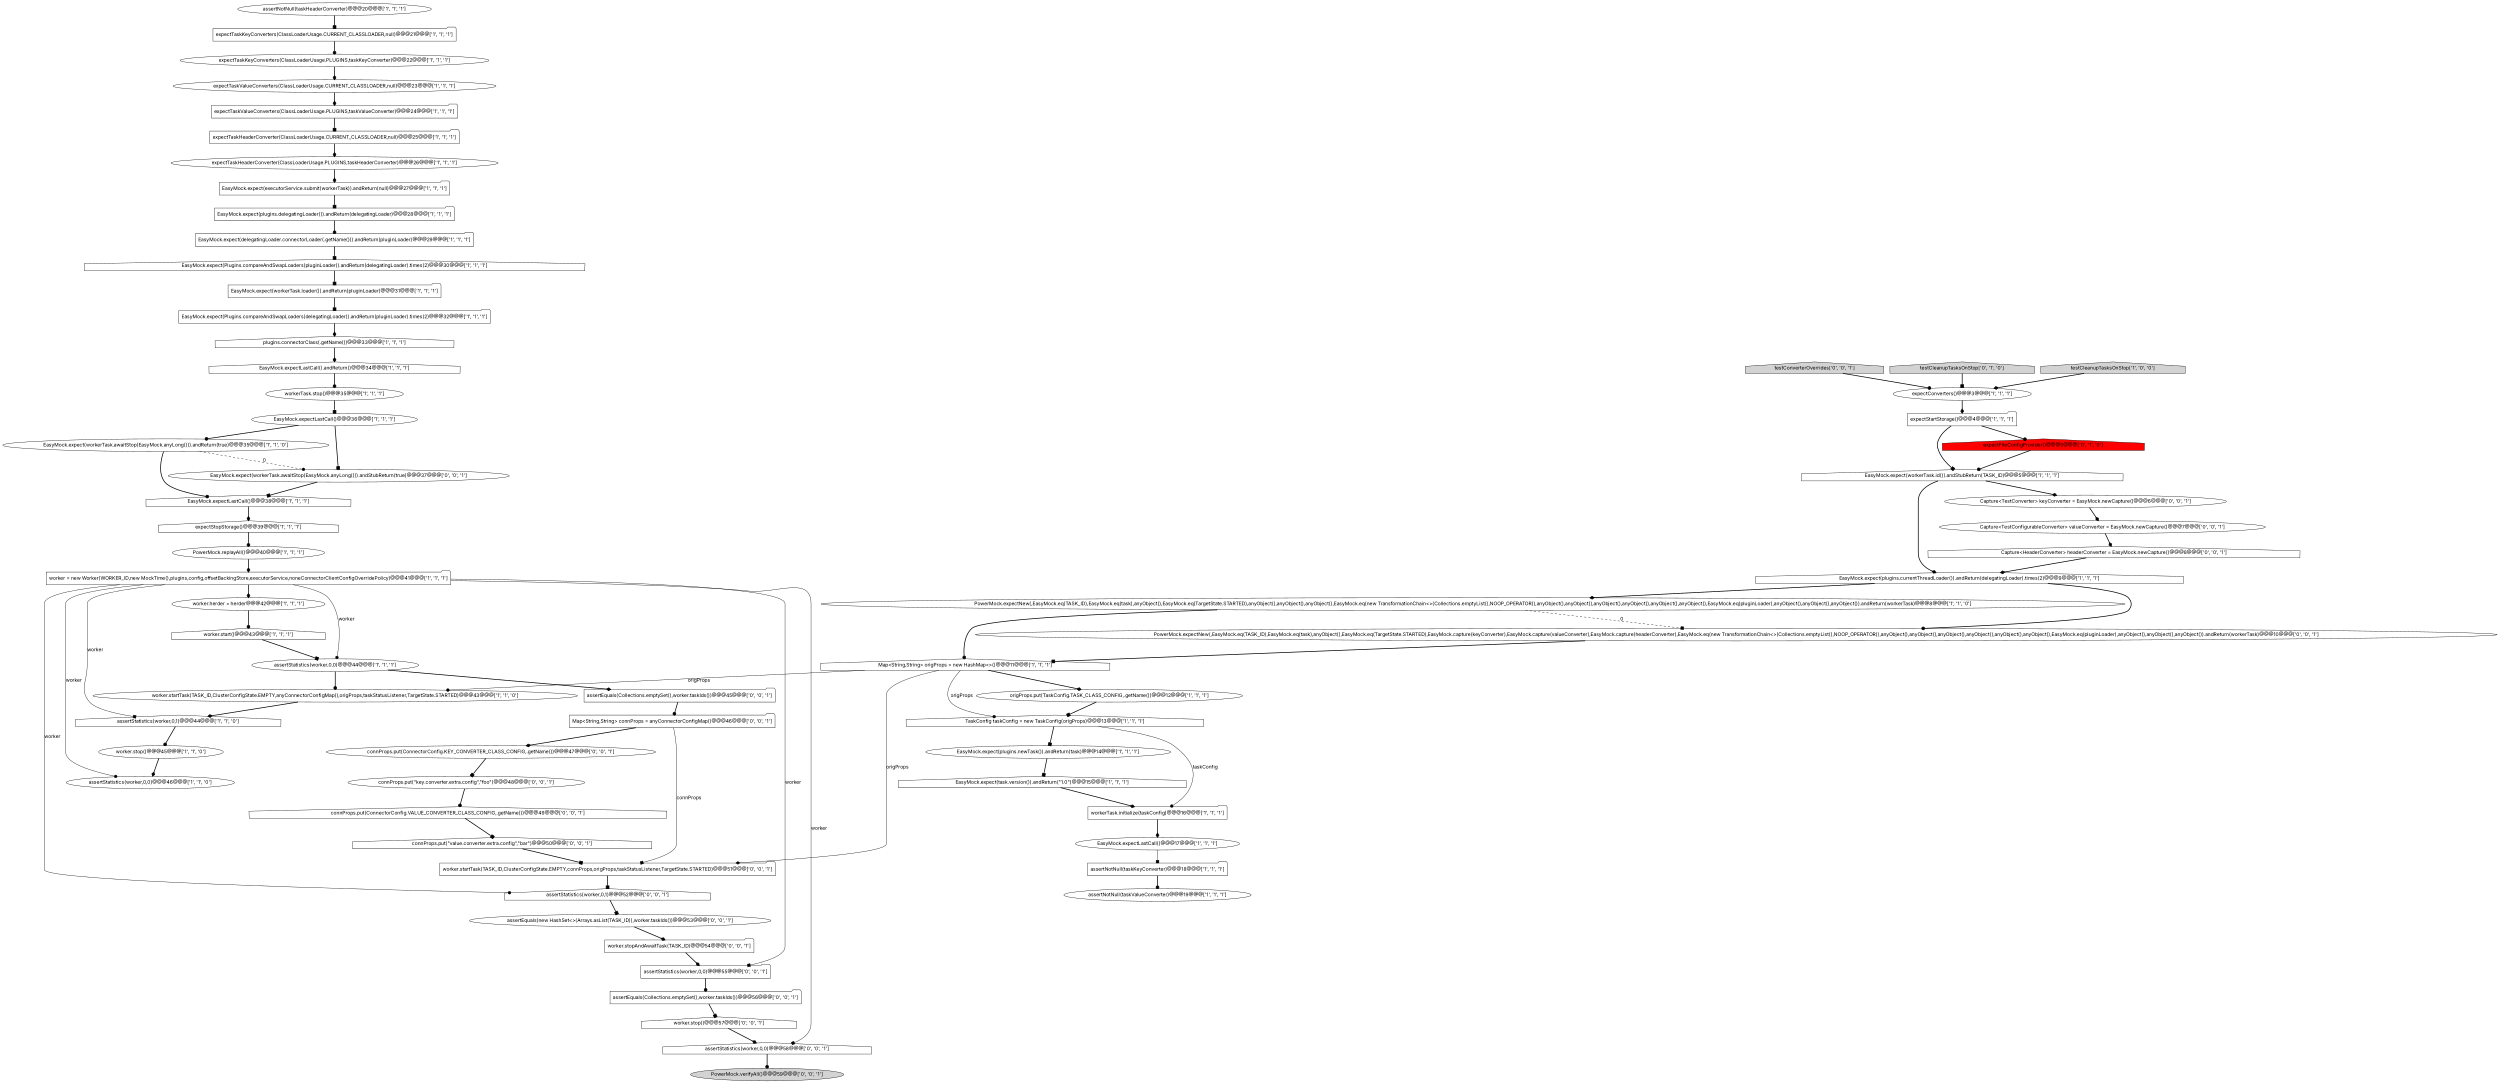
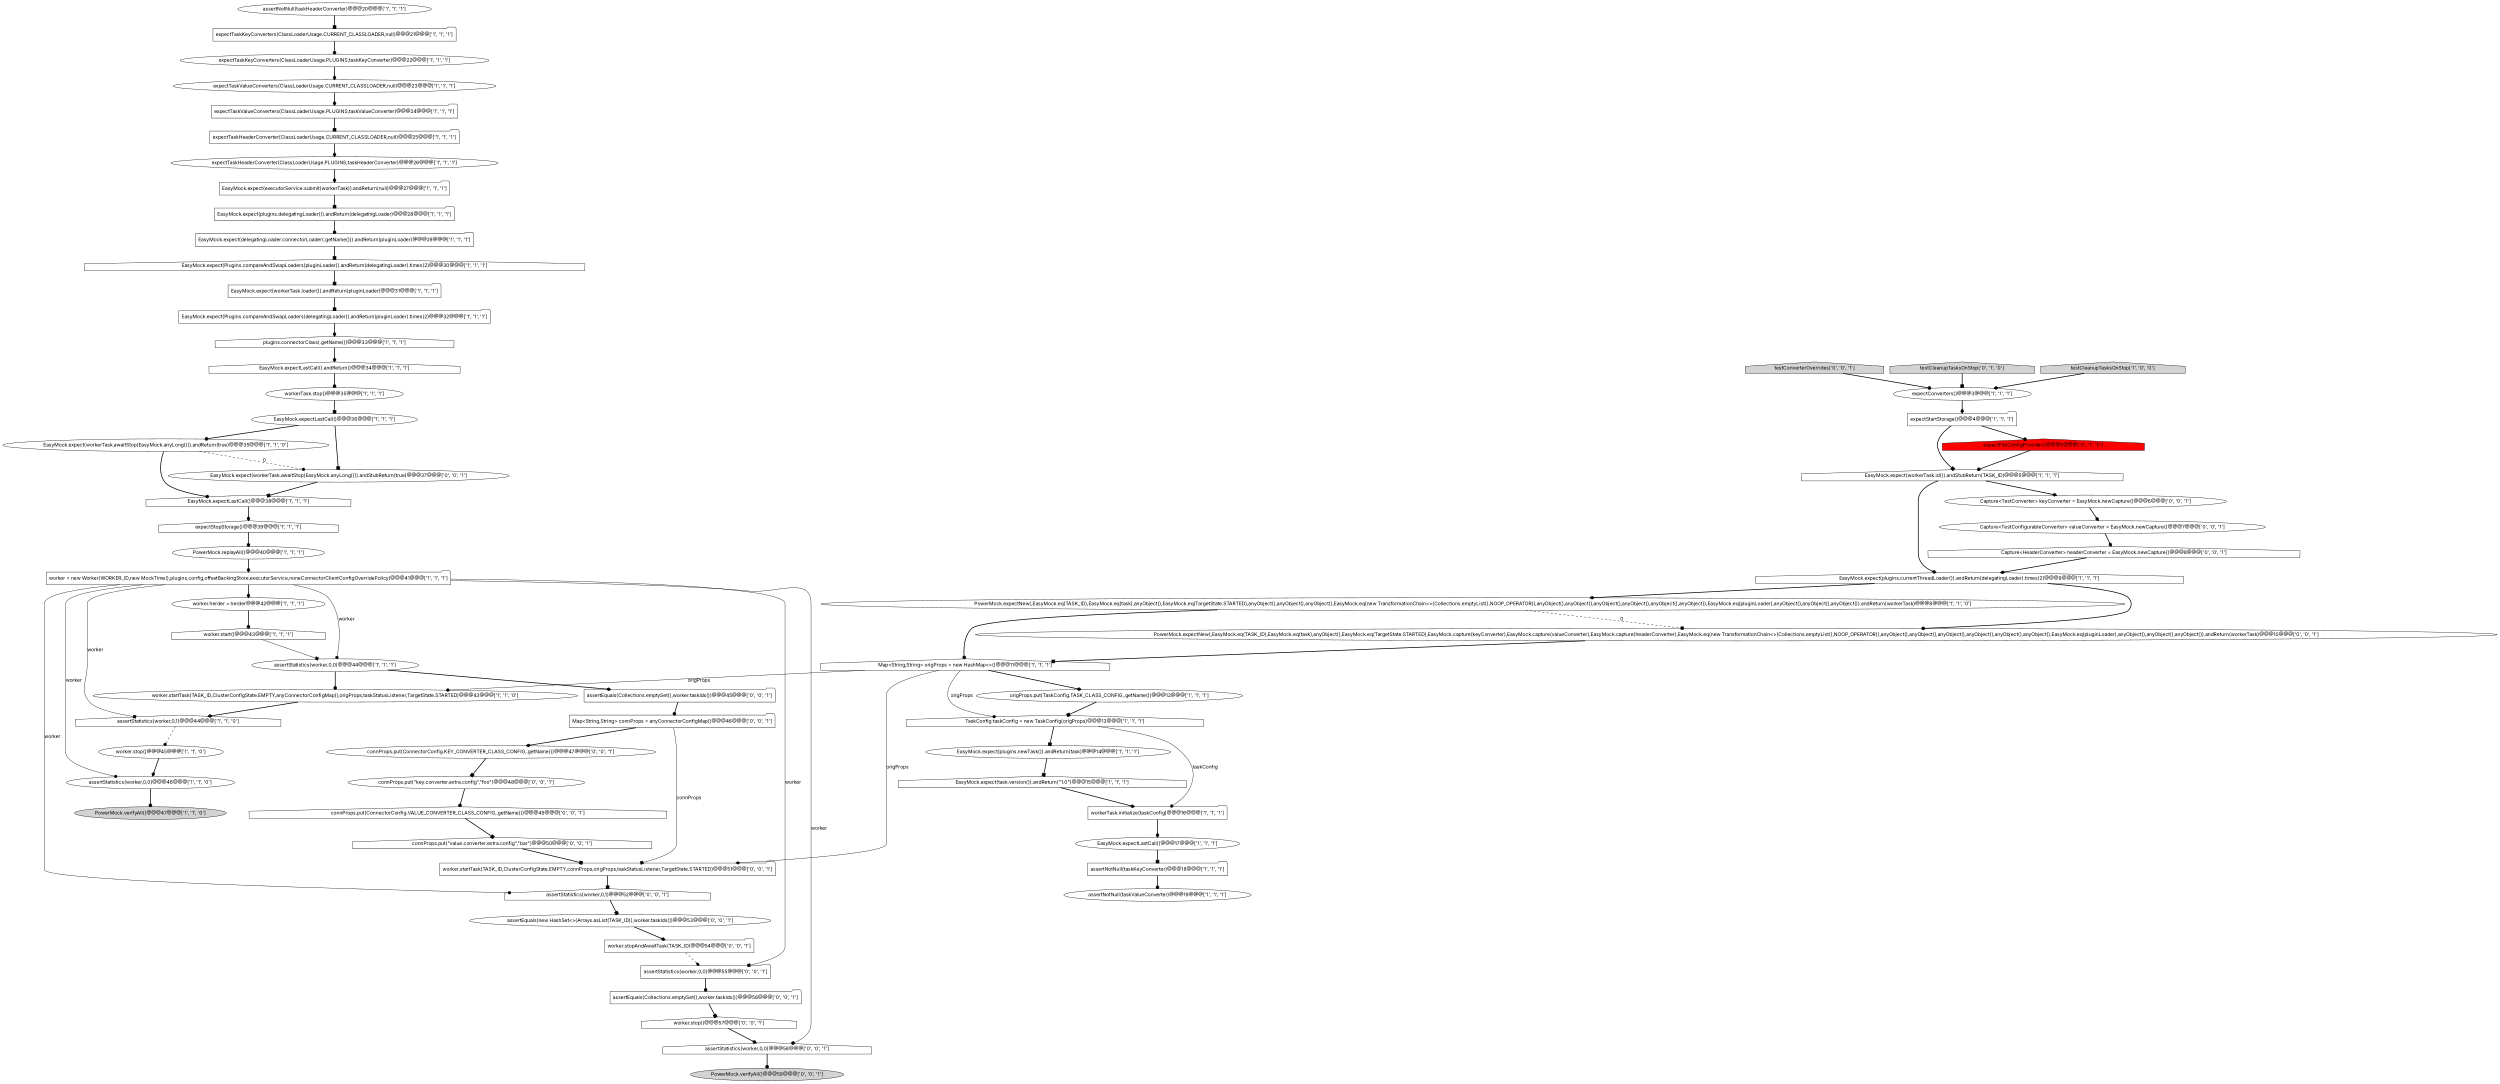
edge "worker.start()@@@43@@@['1', '1', '1']" -> "assertStatistics(worker,0,0)@@@44@@@['1', '1', '1']": style bold -> solid
edge "assertStatistics(worker,0,1)@@@44@@@['1', '1', '0']" -> "worker.stop()@@@45@@@['1', '1', '0']": style bold -> dashed
node "PowerMock.verifyAll()@@@47@@@['1', '1', '0']": added
edge "EasyMock.expectLastCall()@@@17@@@['1', '1', '1']" -> "assertNotNull(taskKeyConverter)@@@18@@@['1', '1', '1']": style solid -> bold
edge "worker.stopAndAwaitTask(TASK_ID)@@@54@@@['0', '0', '1']" -> "assertStatistics(worker,0,0)@@@55@@@['0', '0', '1']": style bold -> dashed
